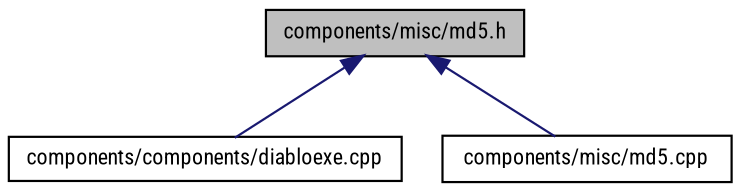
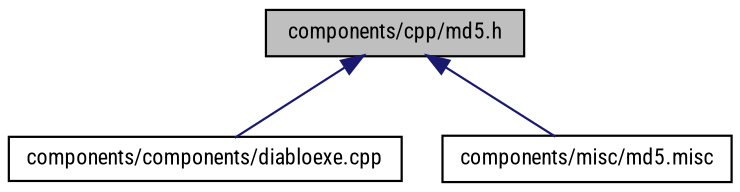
node "components/misc/md5.h": label "components/misc/md5.h" -> "components/cpp/md5.h"
node "components/misc/md5.cpp": label "components/misc/md5.cpp" -> "components/misc/md5.misc"
